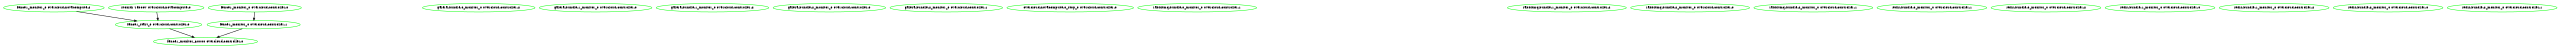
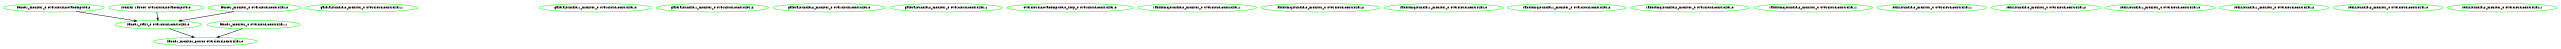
node "galera-bundle-0_monitor_0 overcloud-controller-1": added
node "galera-bundle-0_monitor_0 overcloud-controller-2": removed
node "rabbitmq-bundle-0_monitor_0 overcloud-controller-2": added
node "rabbitmq-bundle-1_monitor_0 overcloud-controller-0": added
edge "fence1_monitor_0 overcloud-controller-0" -> "fence1_monitor_0 overcloud-controller-1": now "fence1_monitor_0 overcloud-controller-0" -> "fence1_start_0 overcloud-controller-0"
